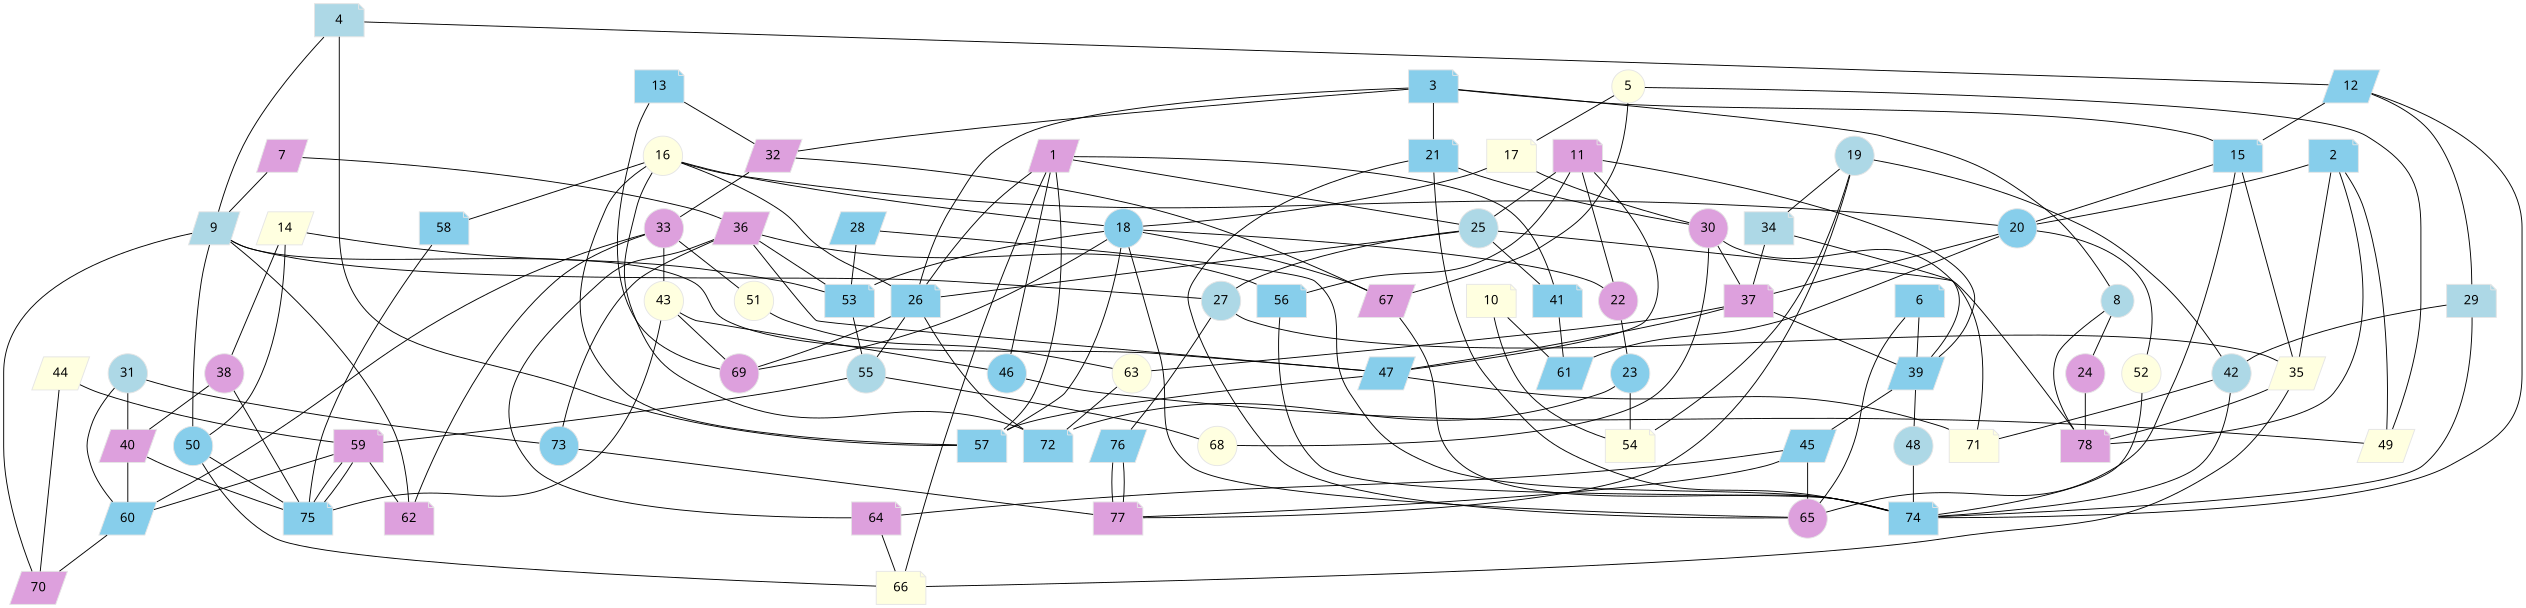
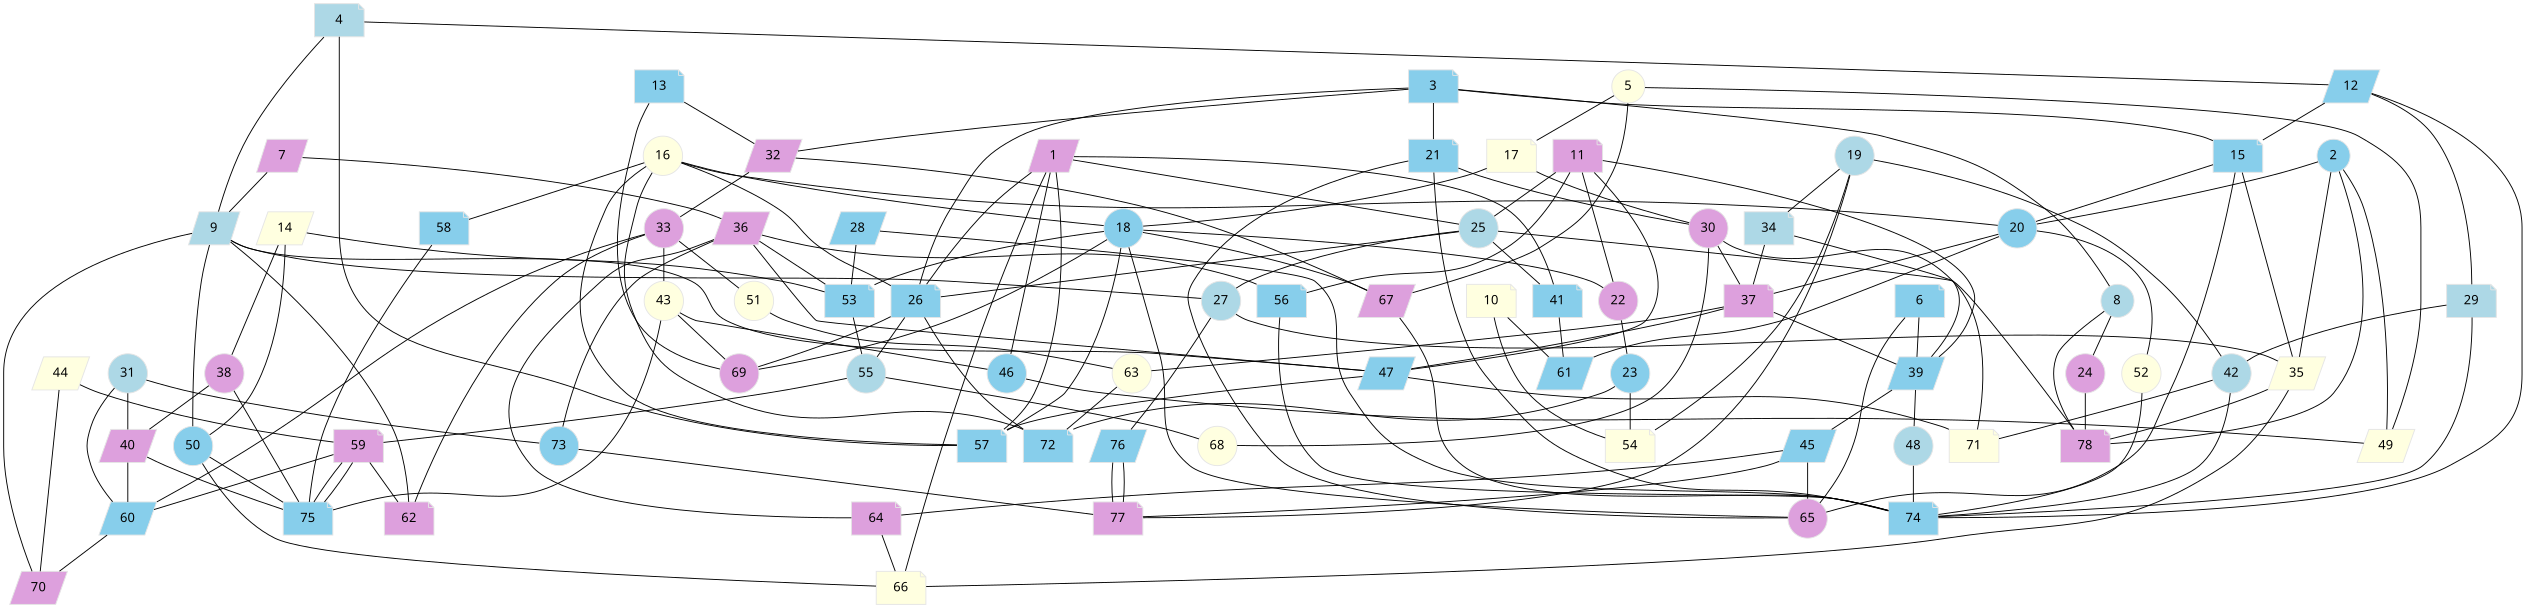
node "2": shape note -> circle
